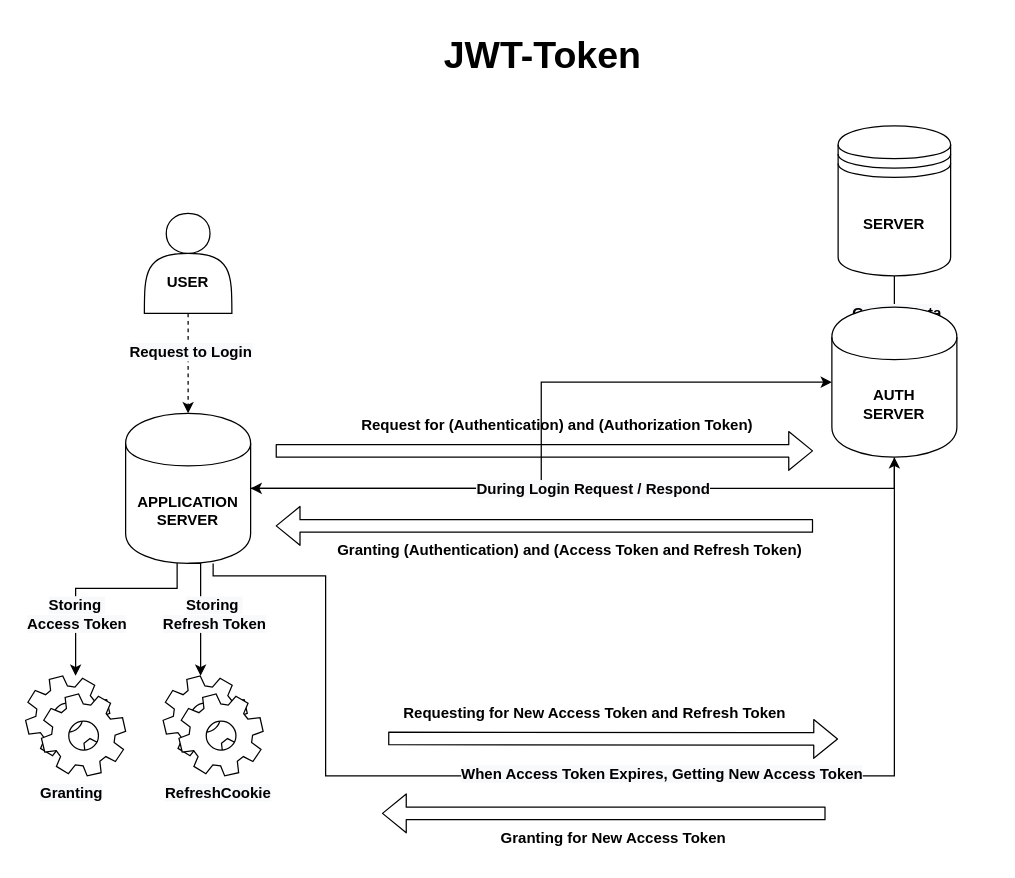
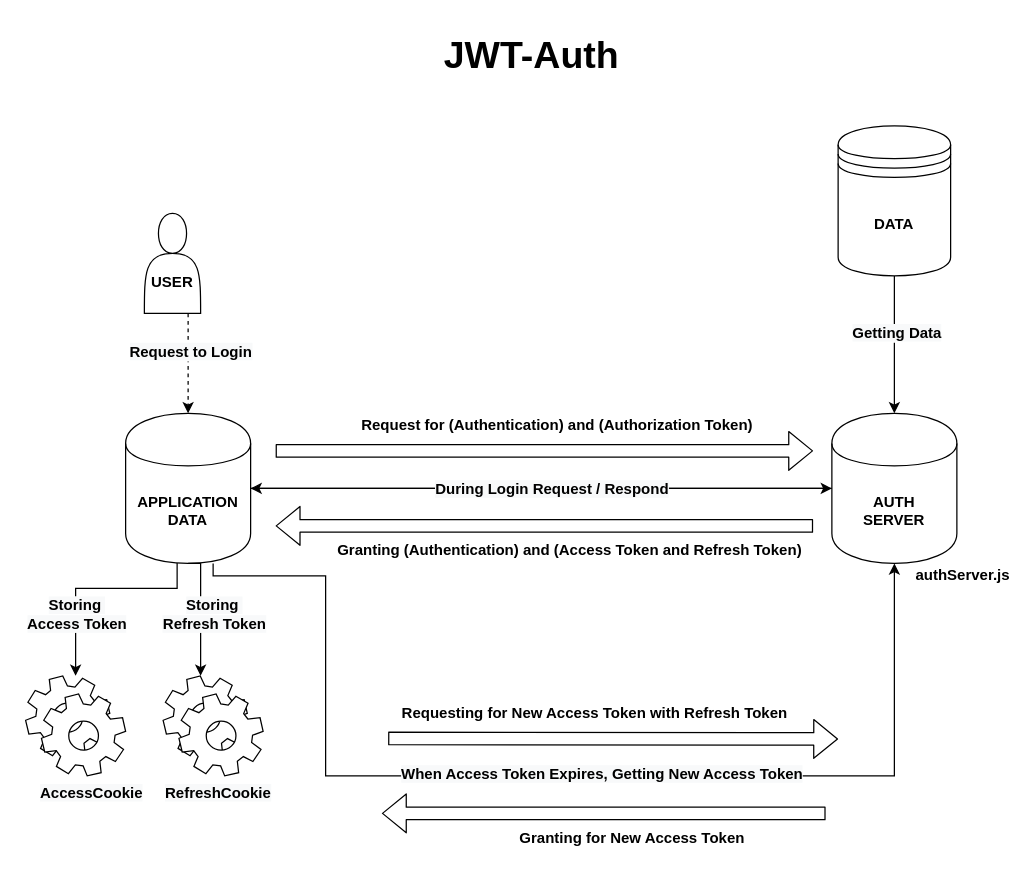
node "JWT-Token": label "JWT-Token" -> "JWT-Auth"
node "SERVER": label "SERVER" -> "DATA"
node "USER": size 88x100 -> 56x100
node "AUTH SERVER": moved (894, 382) -> (894, 488)
node "APPLICATION SERVER": label "APPLICATION SERVER" -> "APPLICATION DATA"
node "authServer.js": added
node "Requesting for New Access Token and Refresh Token": label "Requesting for New Access Token and Refresh Token" -> "Requesting for New Access Token with Refresh Token"
node "Granting": label "Granting" -> "AccessCookie"
node "Granting for New Access Token": moved (613, 838) -> (632, 838)
